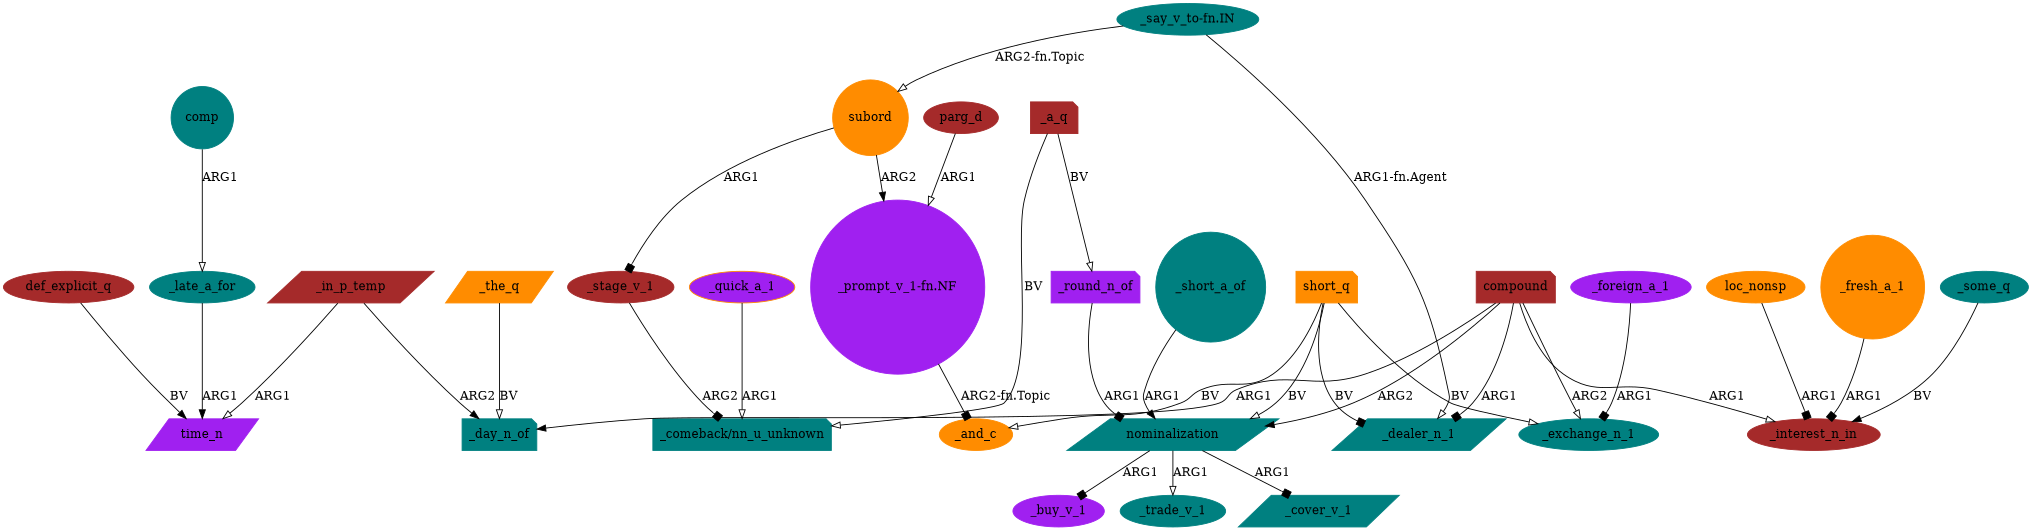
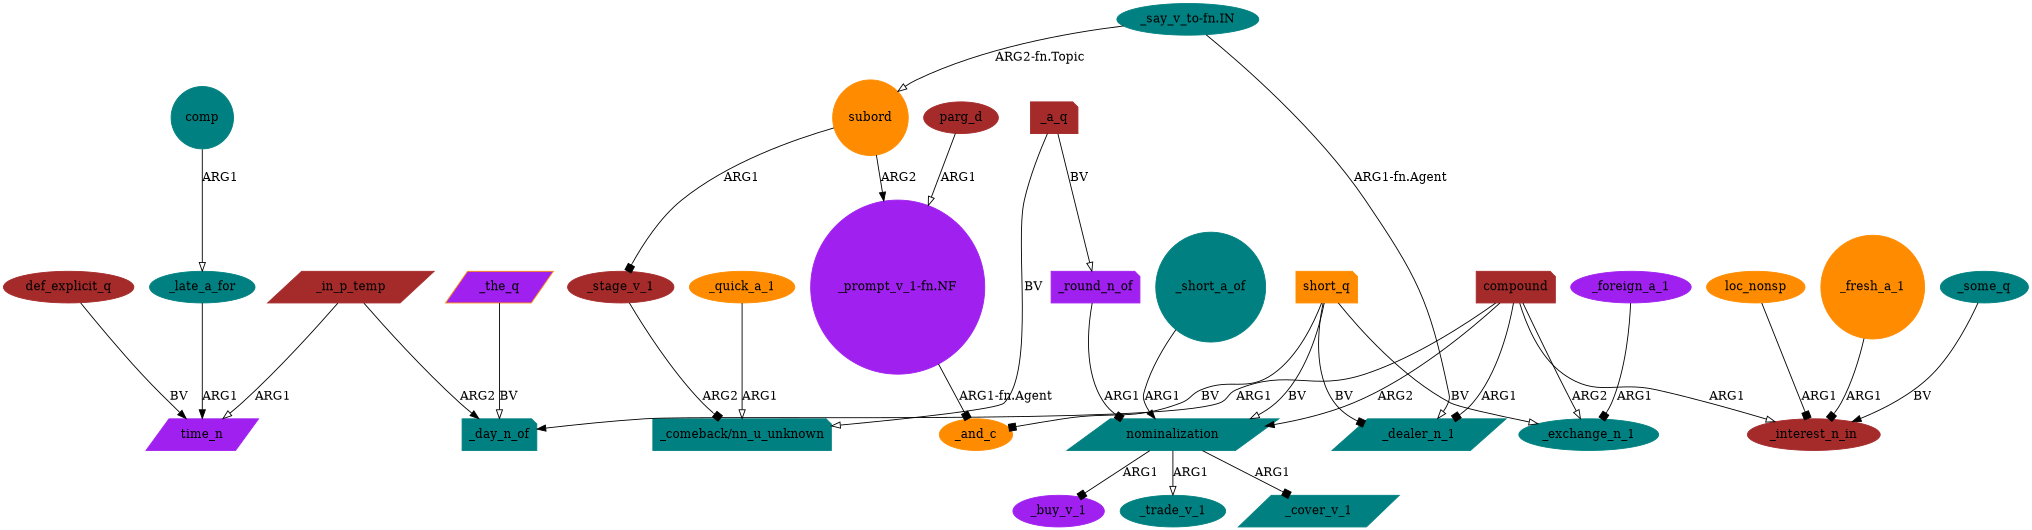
node "_the_q": fillcolor darkorange -> purple
node "_quick_a_1": fillcolor purple -> darkorange
edge "_prompt_v_1-fn.NF" -> "_and_c": label "ARG2-fn.Topic" -> "ARG1-fn.Agent"
edge "short_q" -> "_and_c": arrowhead onormal -> box
